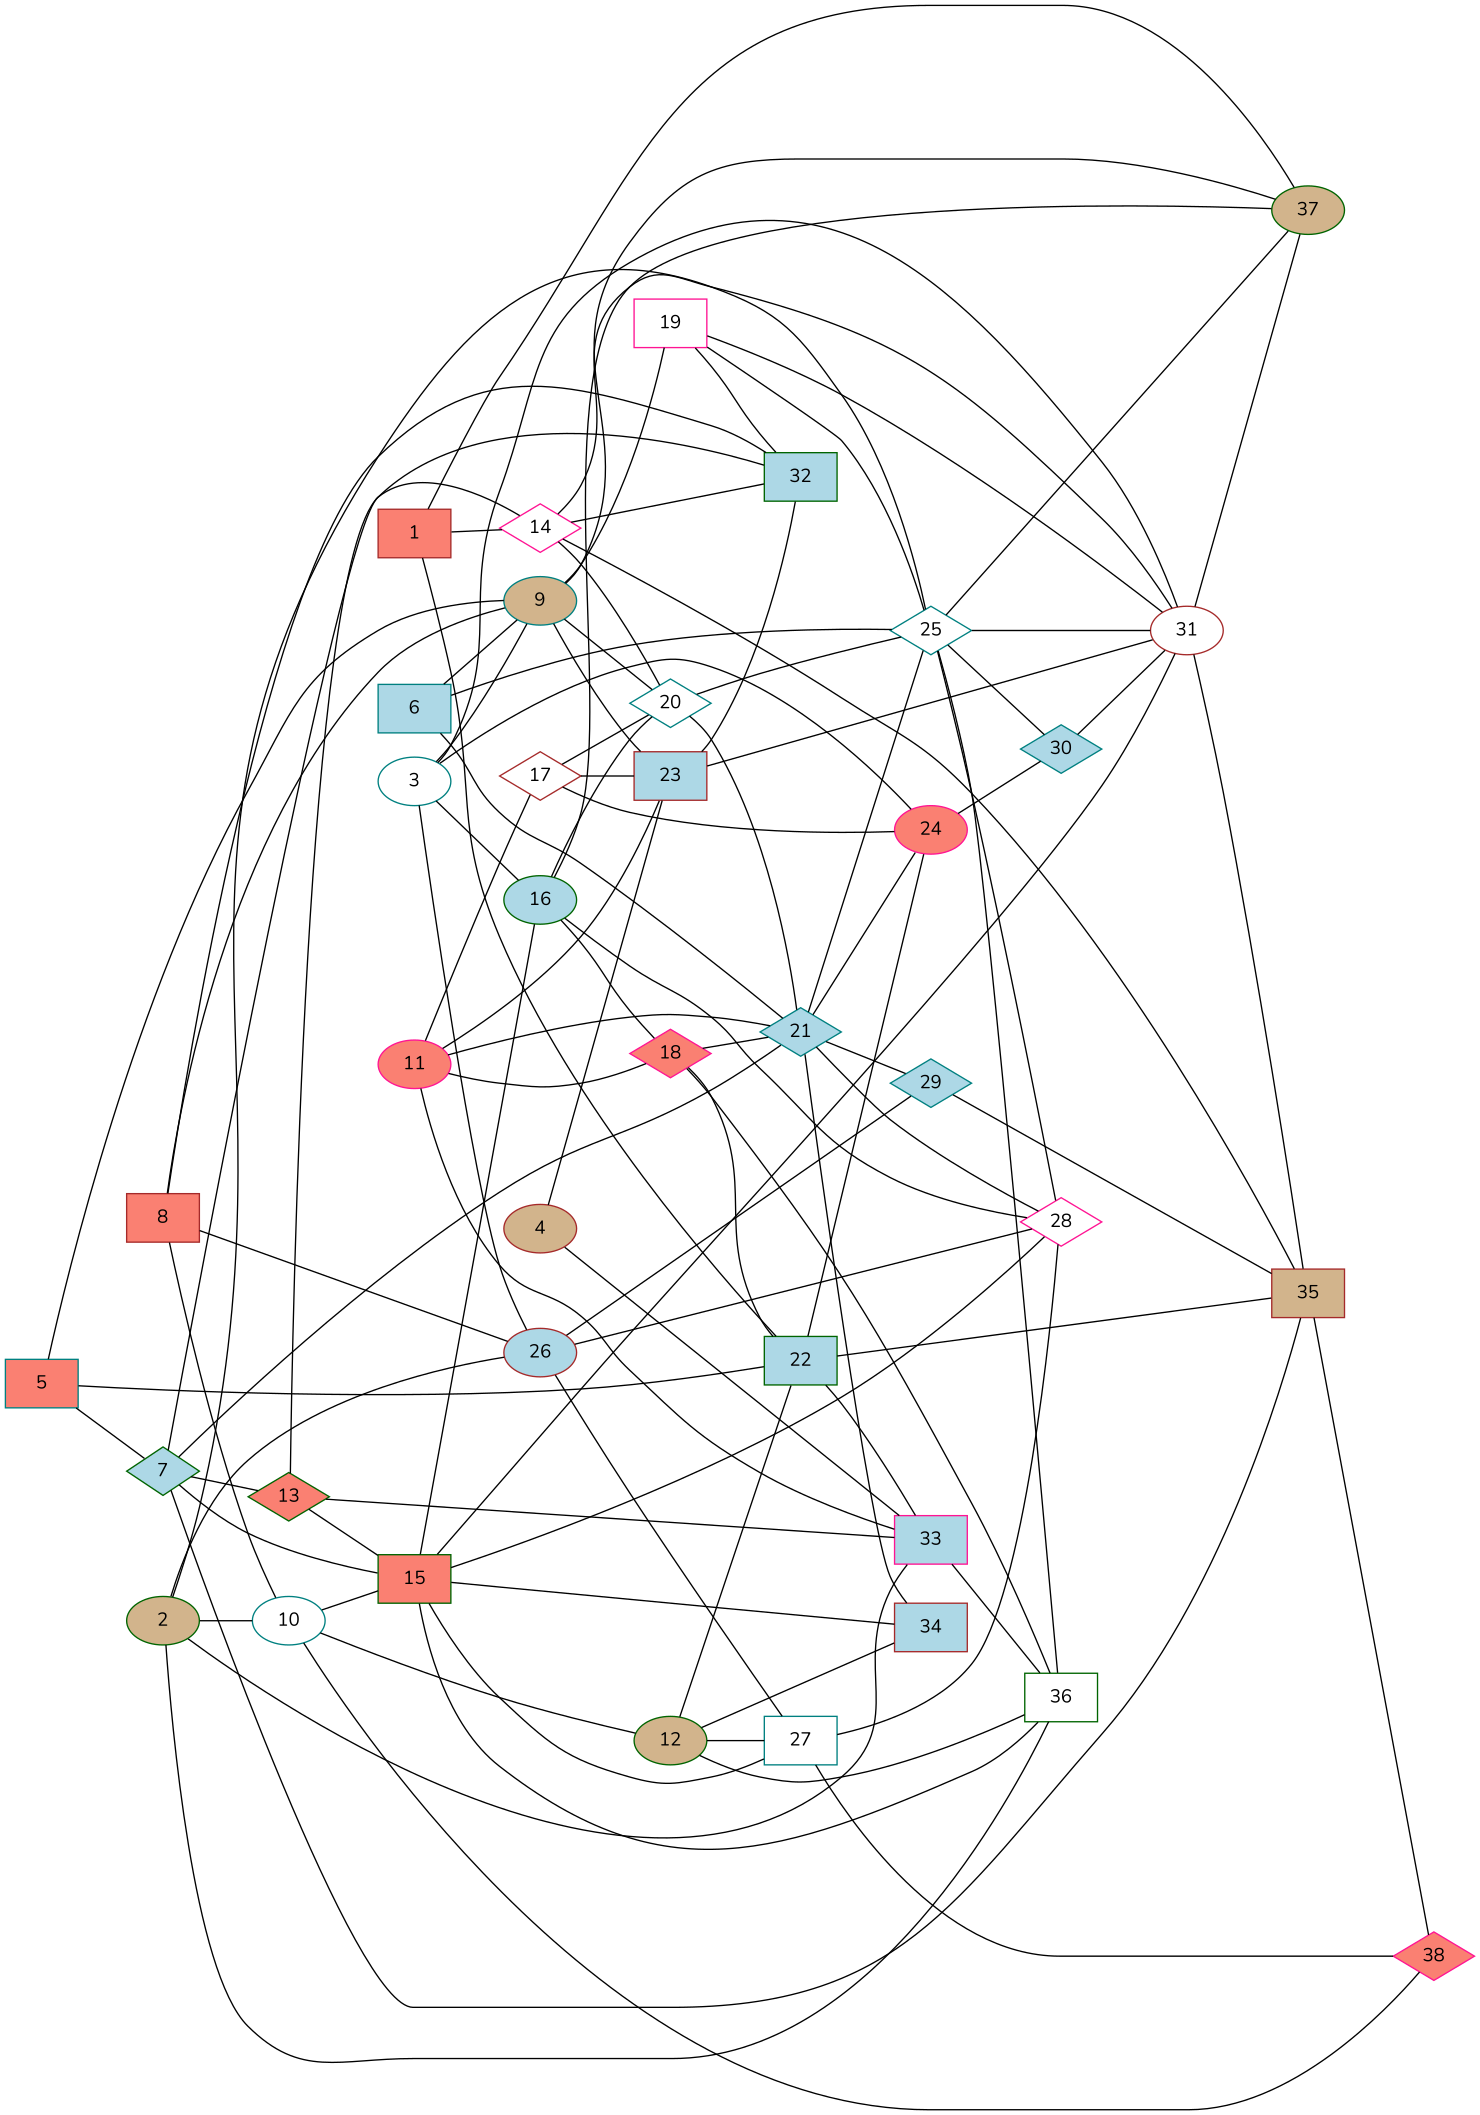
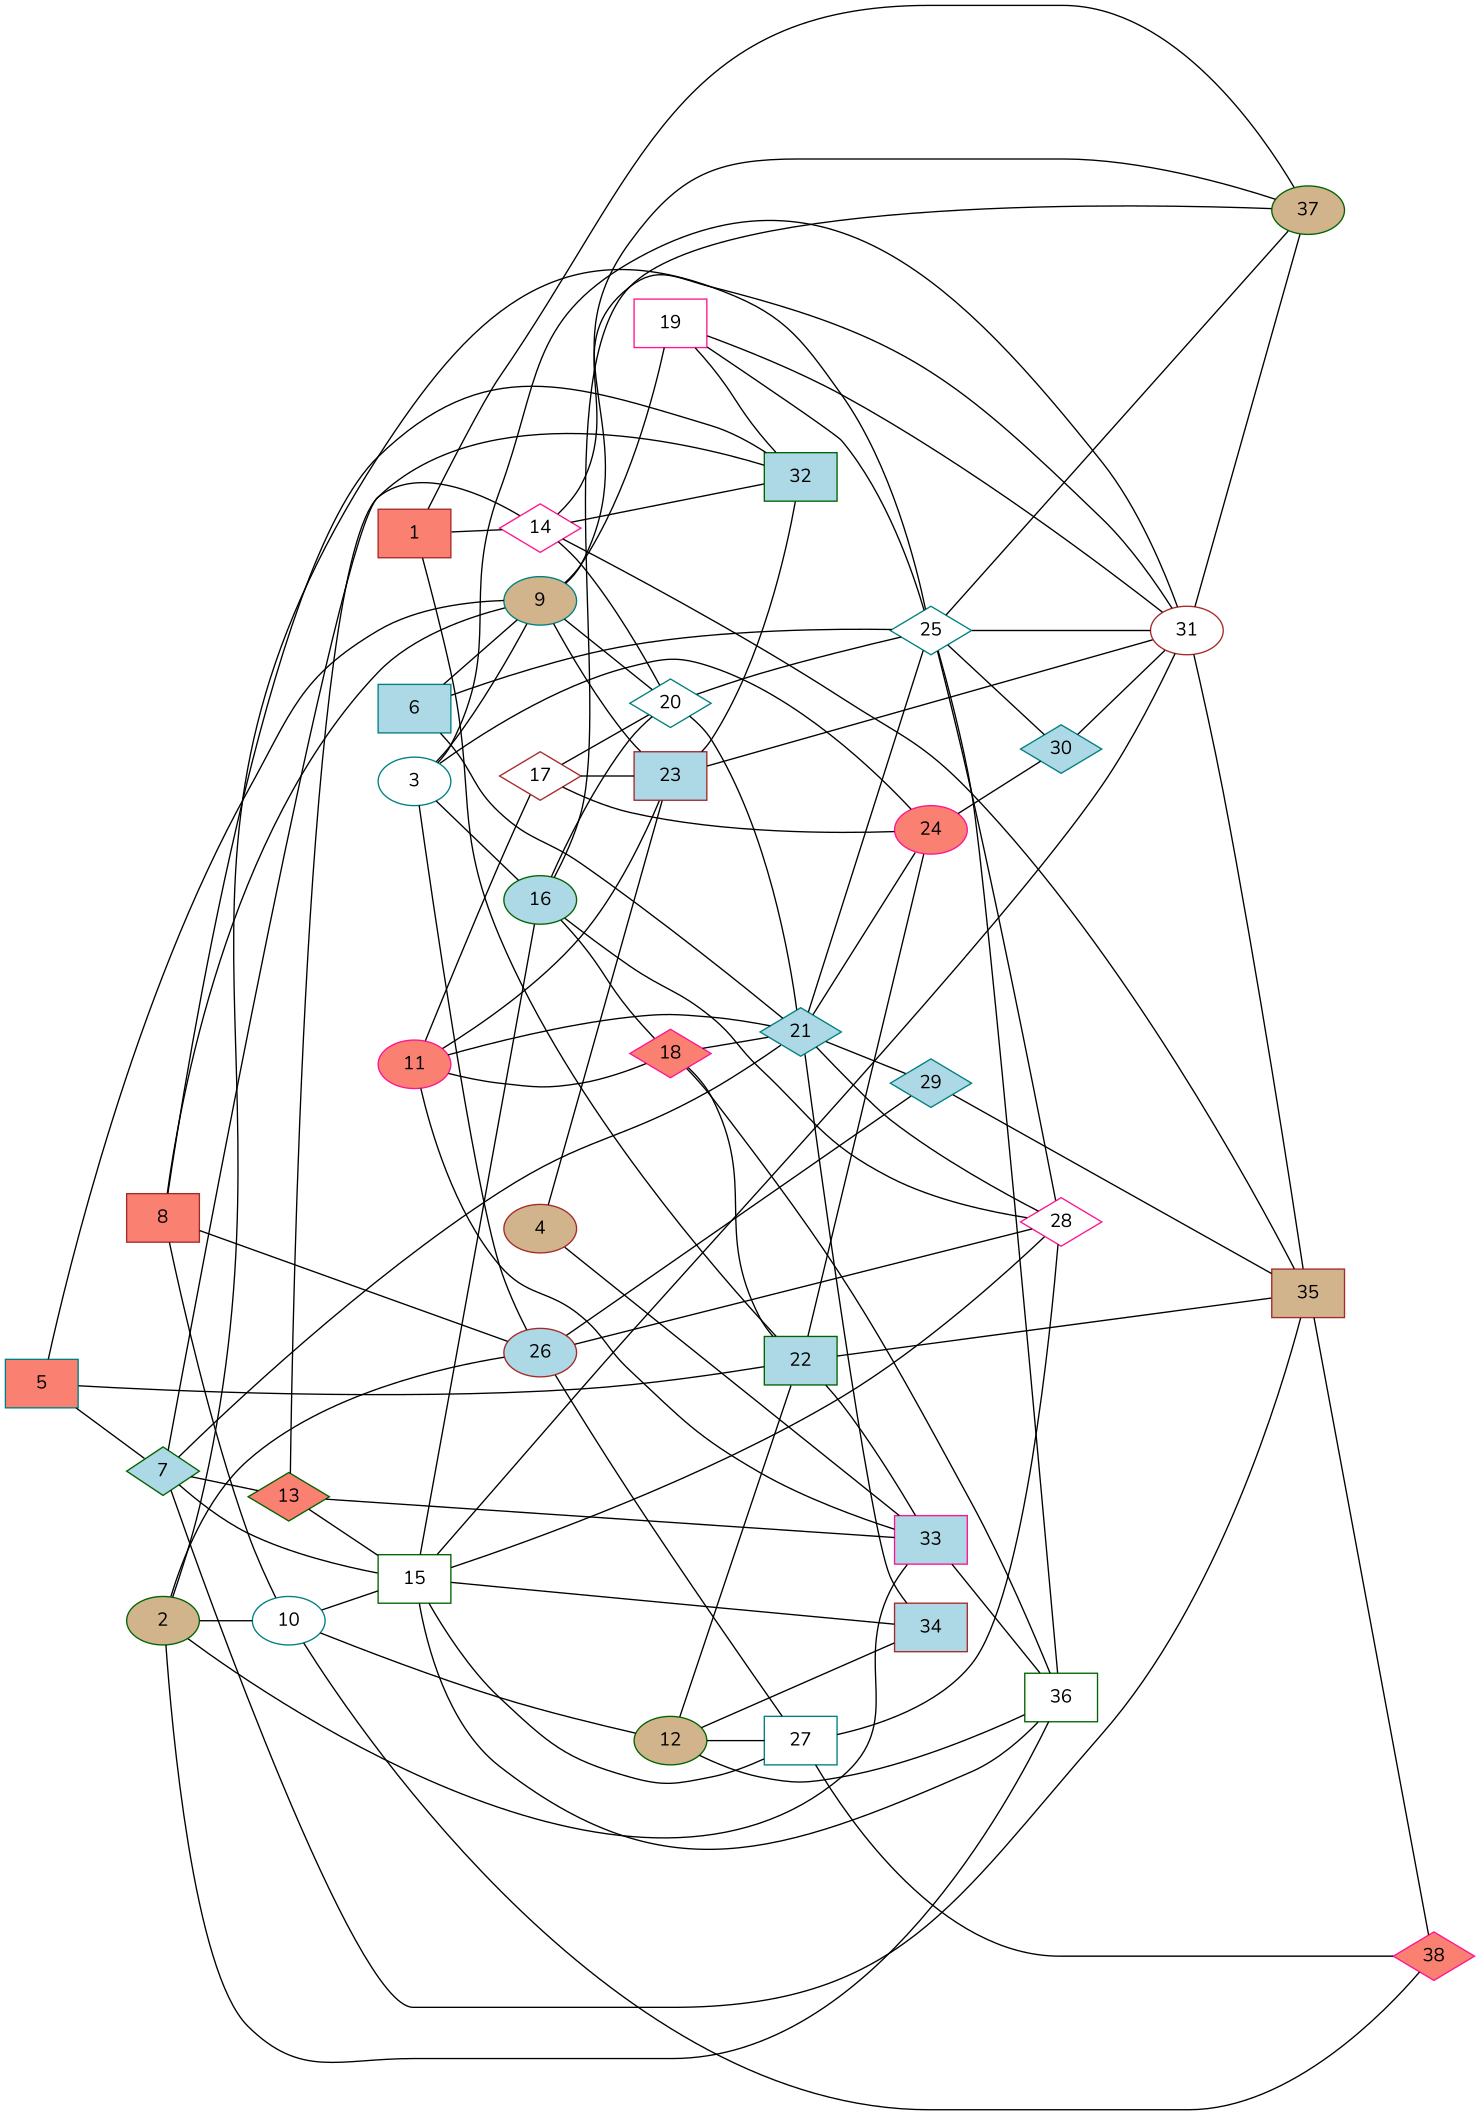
node "15": fillcolor salmon -> white
